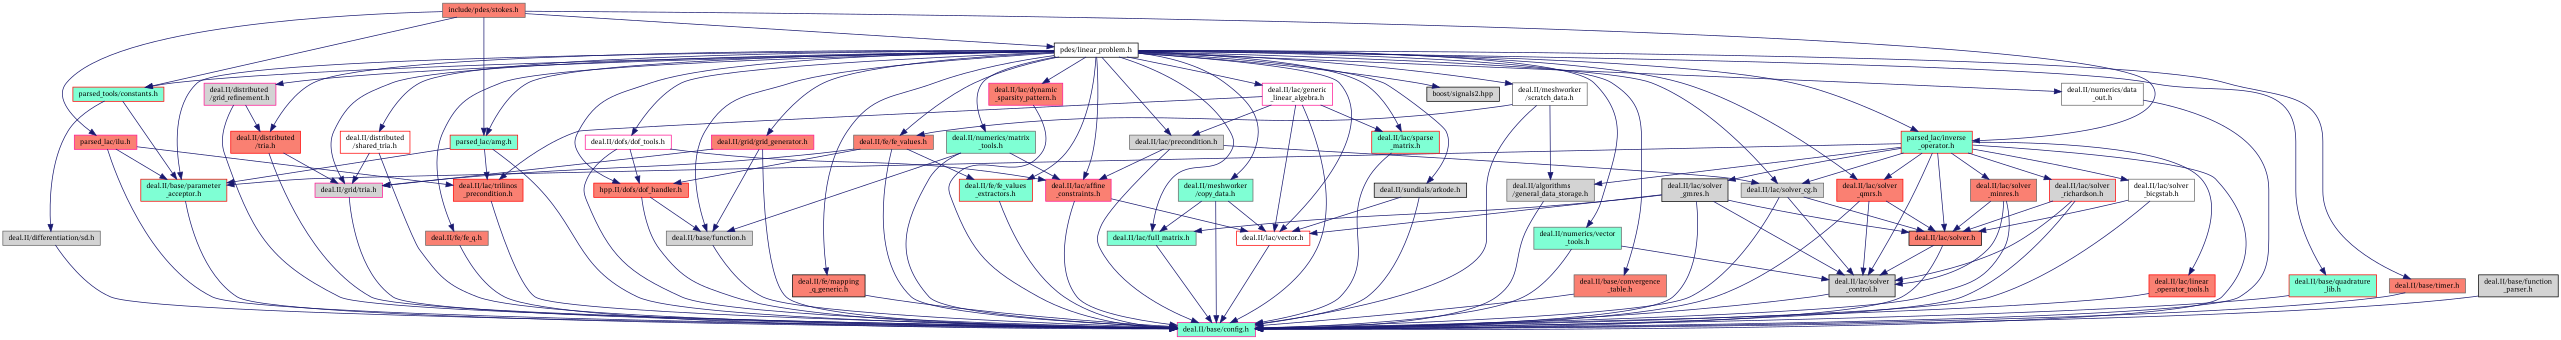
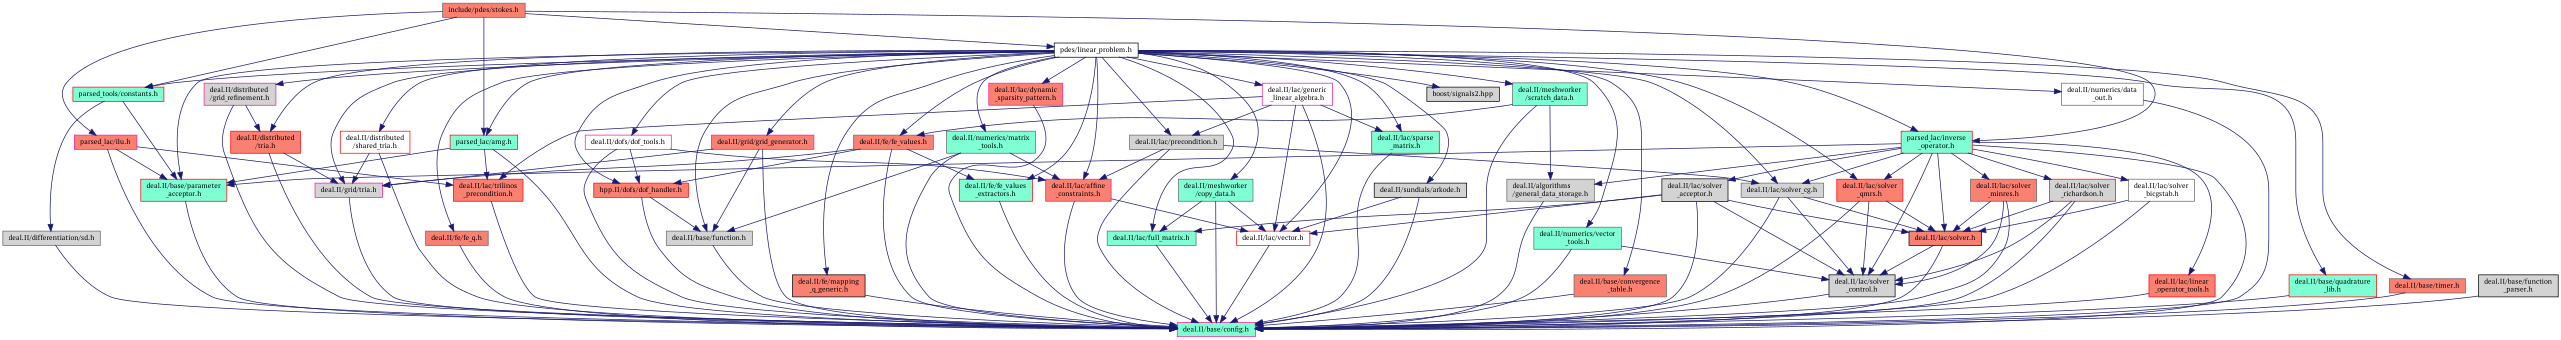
node "deal.II/meshworker /scratch_data.h": fillcolor white -> aquamarine
node "deal.II/lac/solver _gmres.h": label "deal.II/lac/solver _gmres.h" -> "deal.II/lac/solver _acceptor.h"
